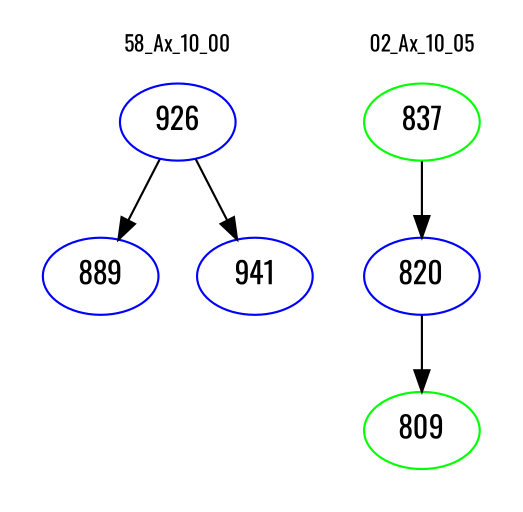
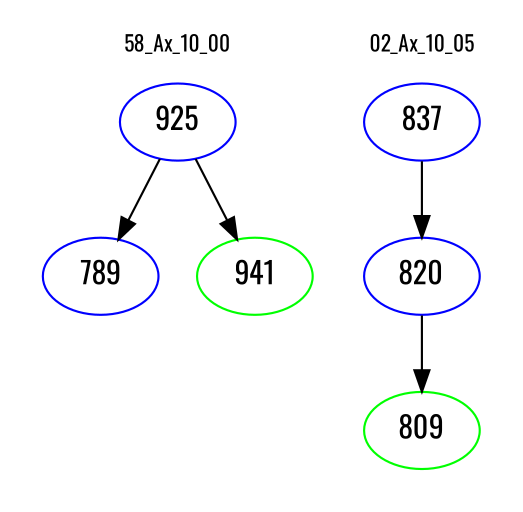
node "926": label "926" -> "925"
node "837": color green -> blue
node "889": label "889" -> "789"
node "941": color blue -> green
